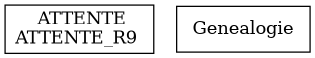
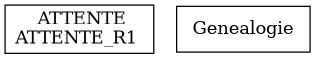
node "ATTENTE ATTENTE_R9": label "ATTENTE ATTENTE_R9" -> "ATTENTE ATTENTE_R1"
